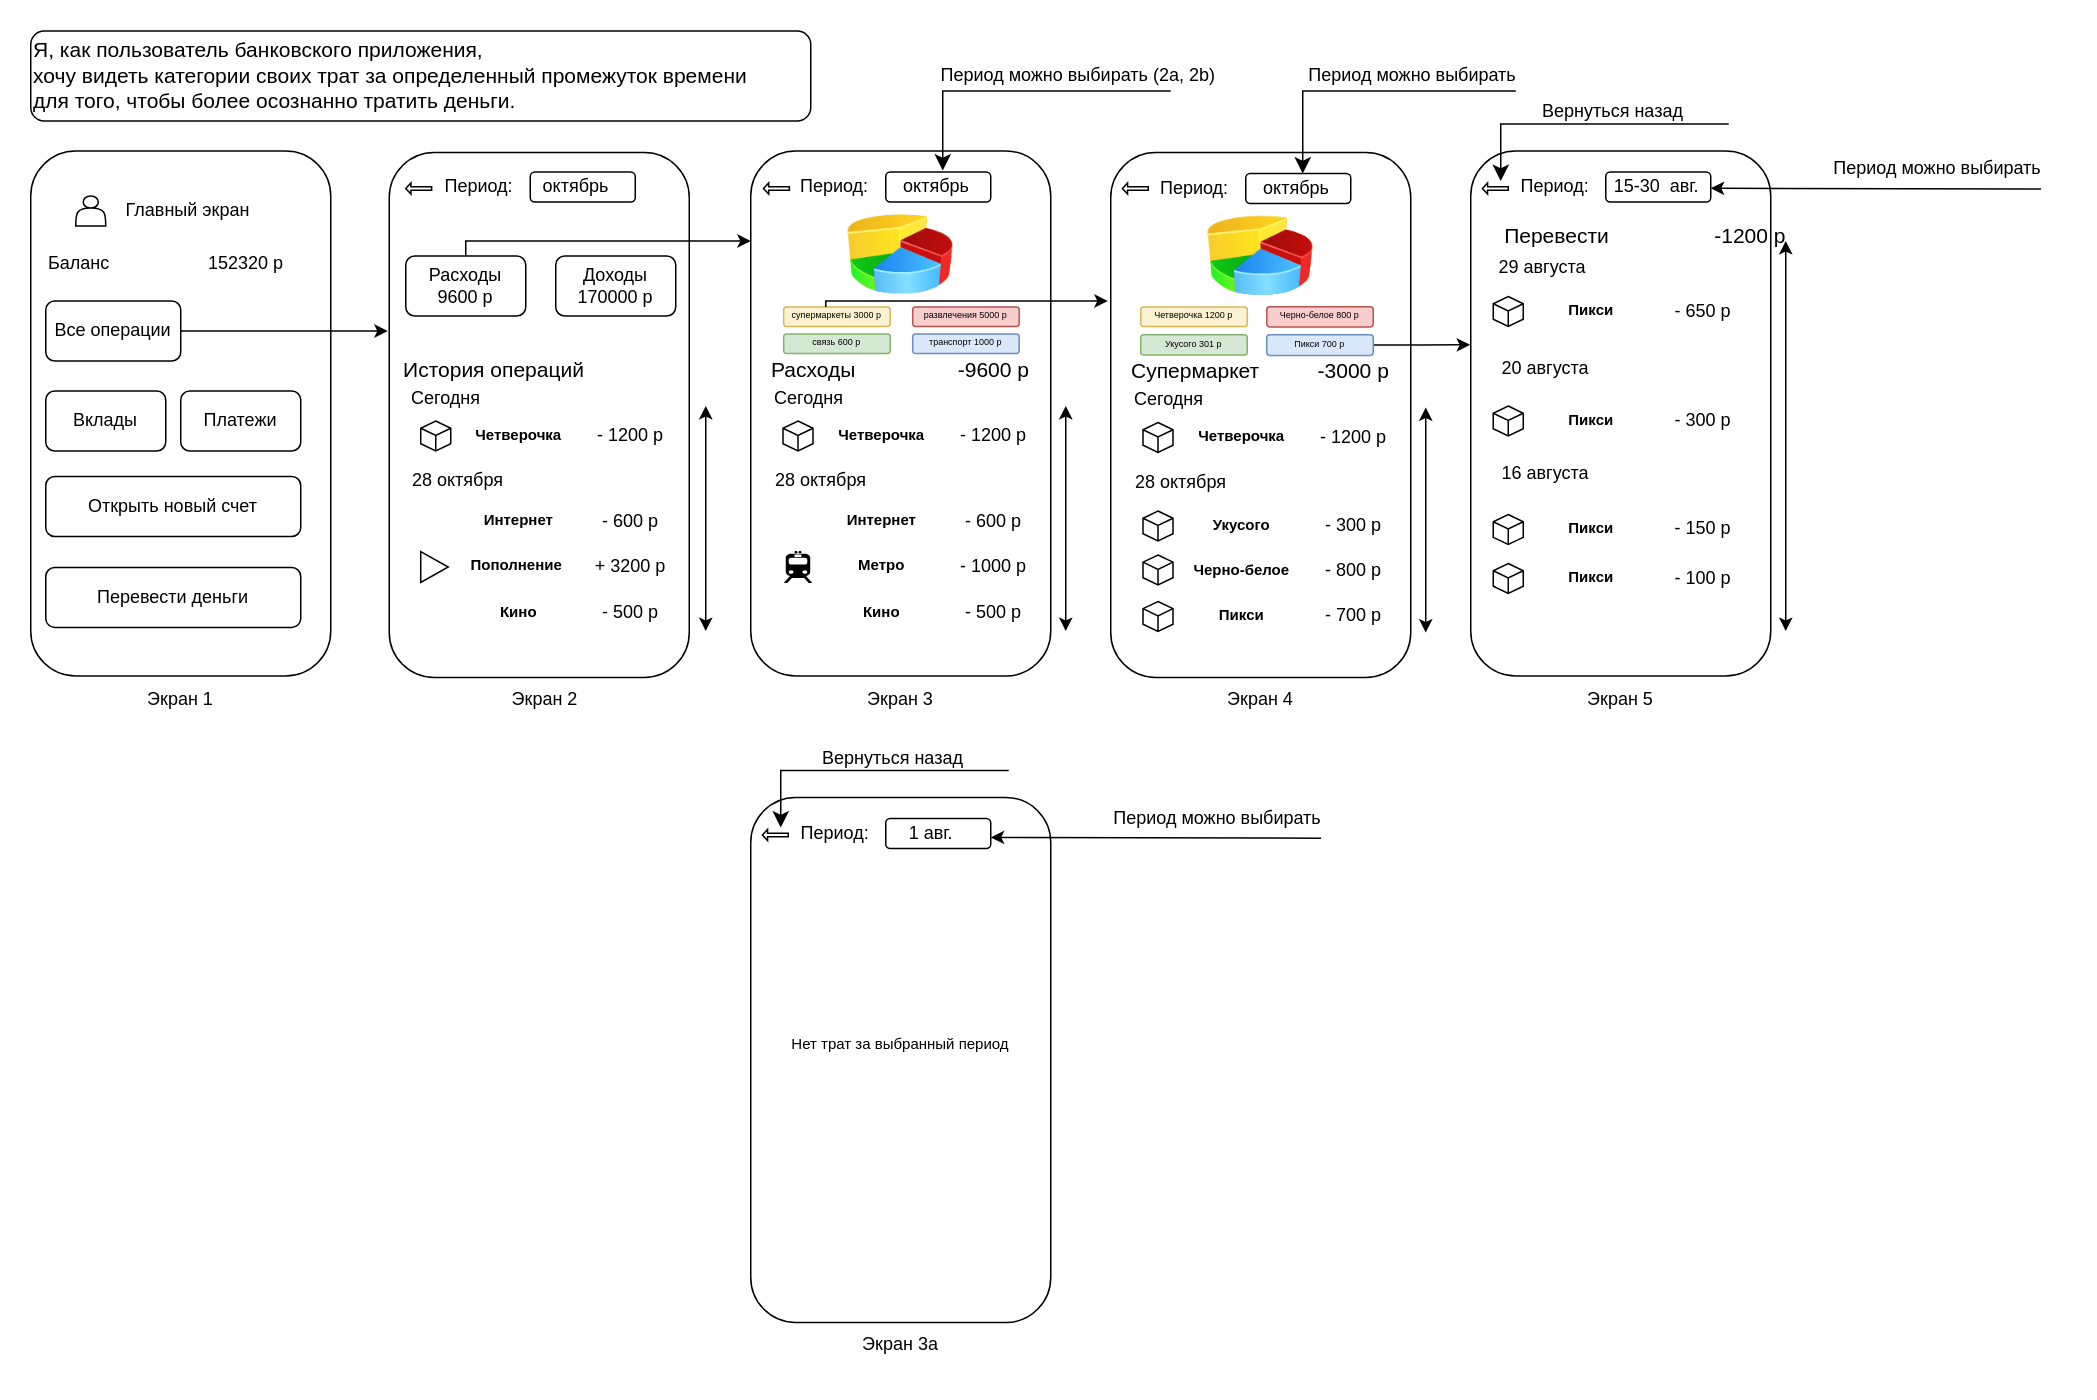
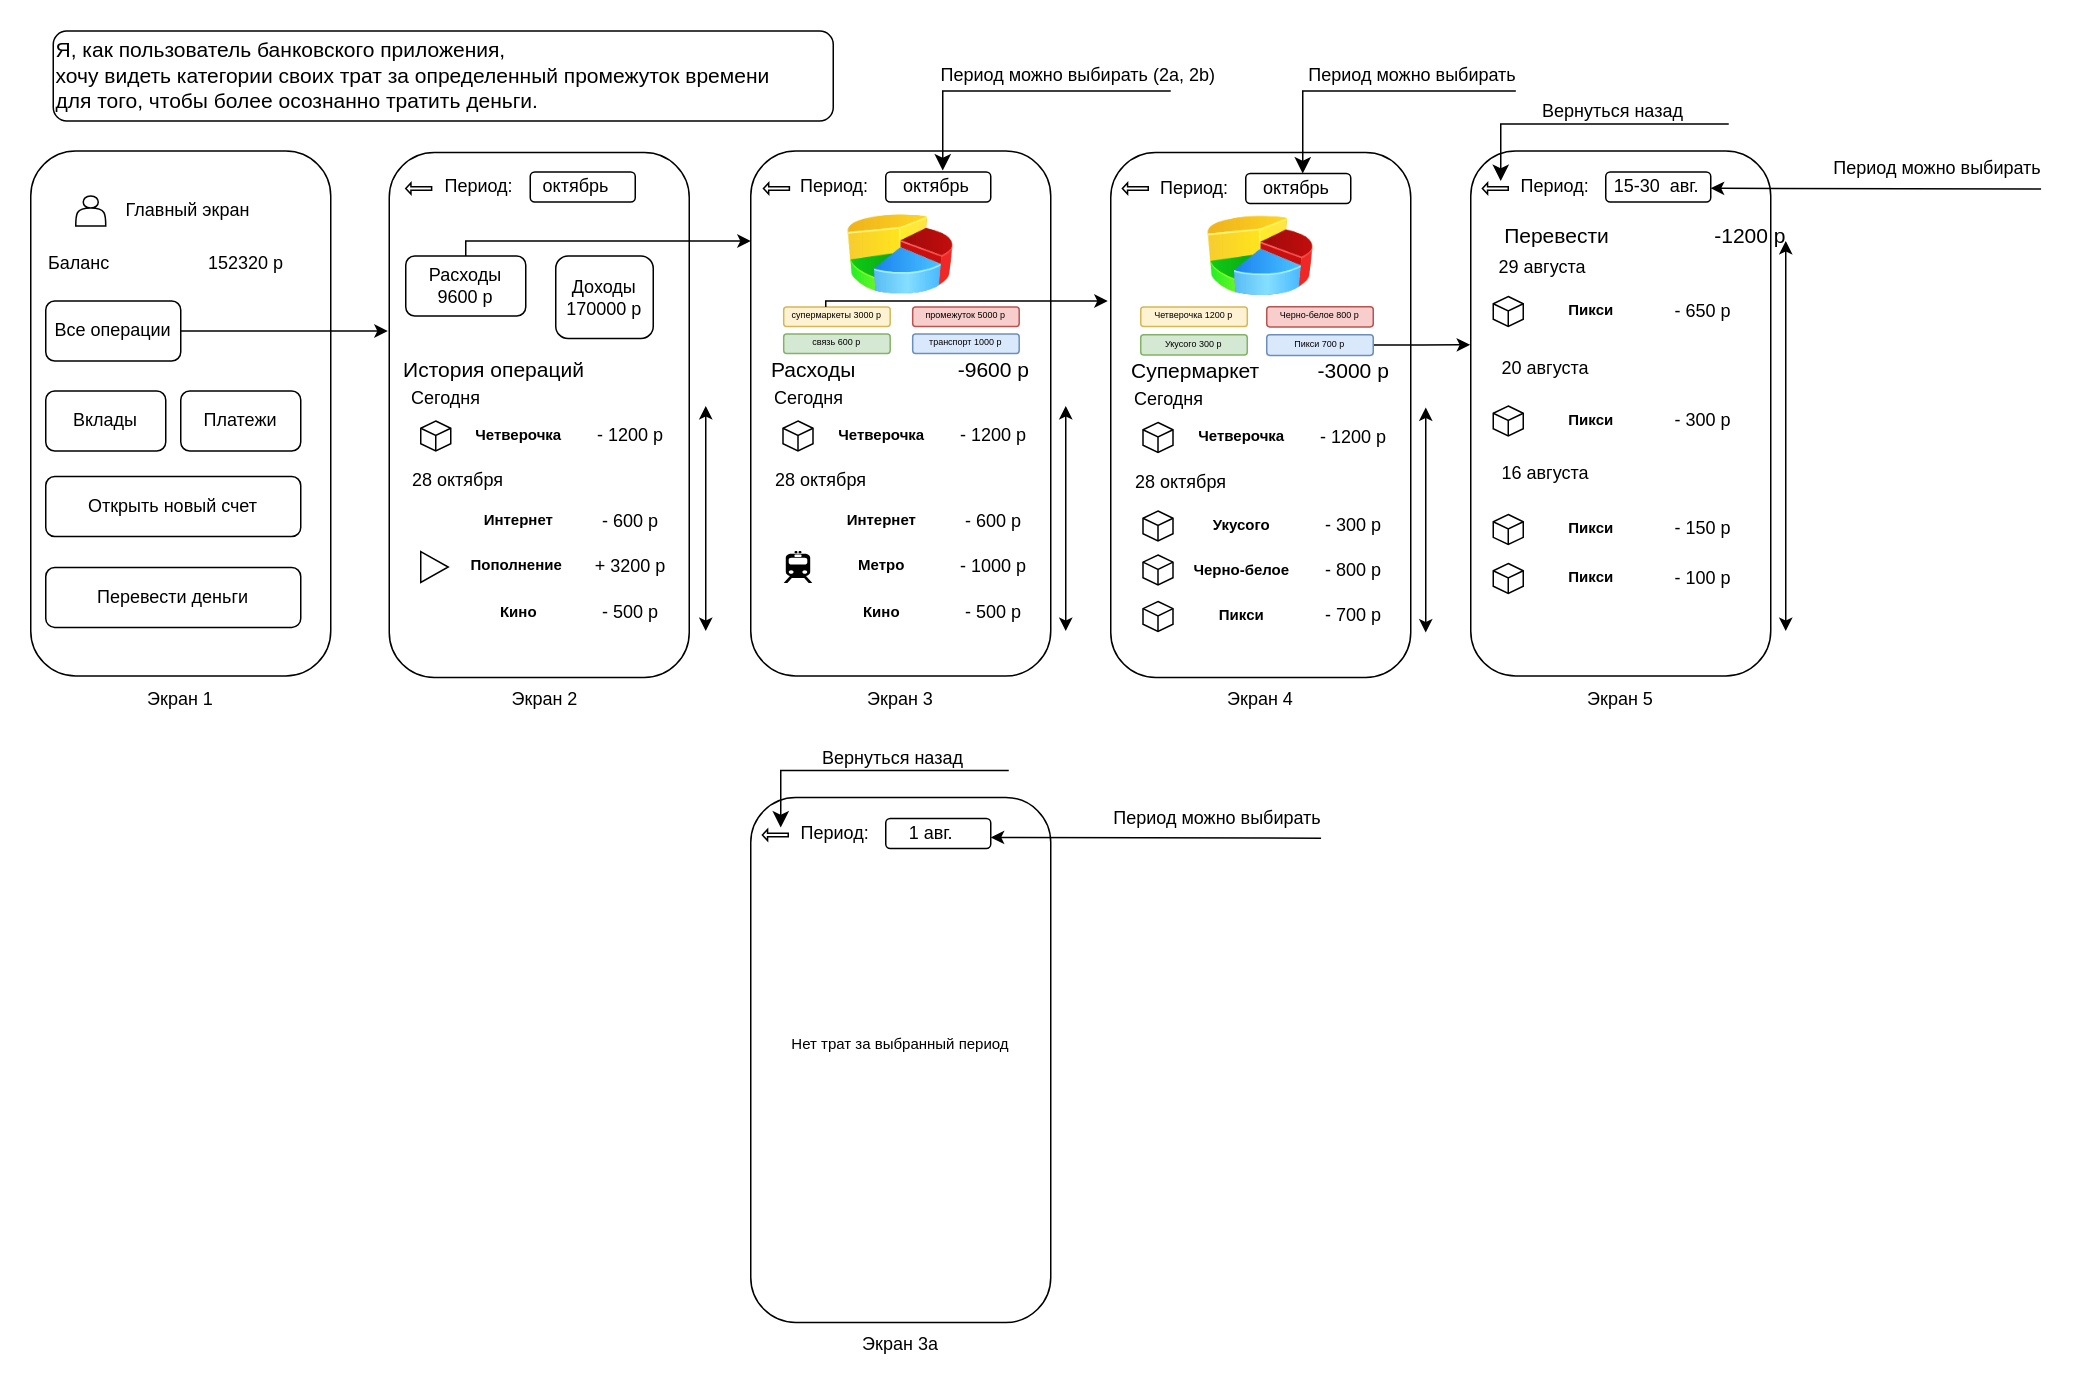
node "Я, как пользователь банковского приложения, хочу видеть категории своих трат за определенный промежуток времени для того, чтобы более осознанно тратить деньги.": moved (421, 76) -> (443, 76)
node "Доходы 170000 р": size 120x60 -> 98x83
node "развлечения 5000 р": label "развлечения 5000 р" -> "промежуток 5000 р"
node "Укусого 301 р": label "Укусого 301 р" -> "Укусого 300 р"
